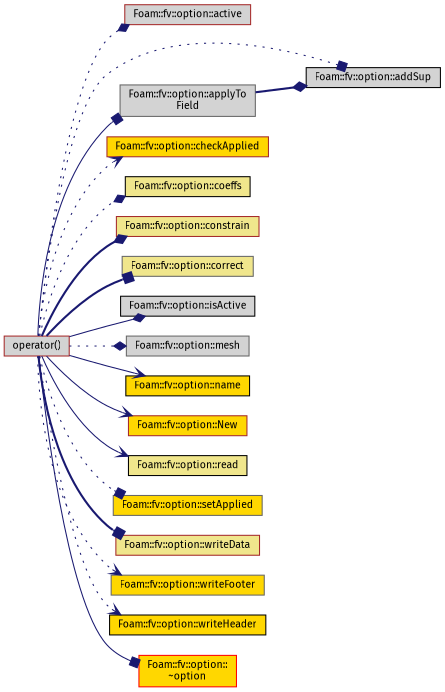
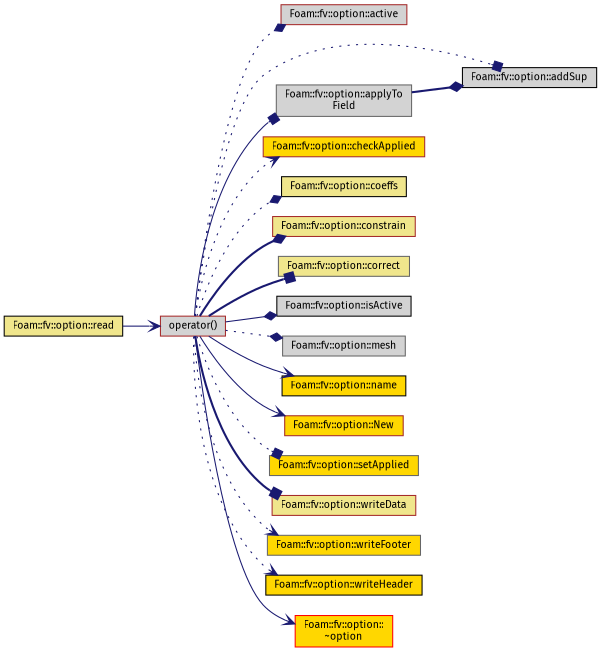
edge "operator()" -> "Foam::fv::option::read": reversed
edge "operator()" -> "Foam::fv::option:: ~option": arrowhead box -> vee
